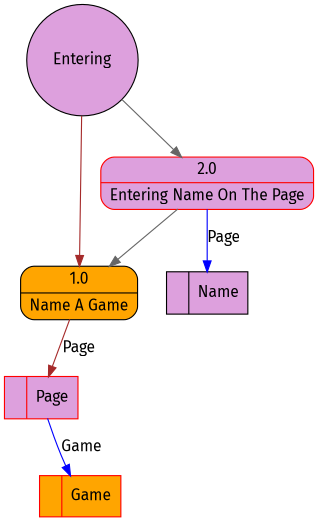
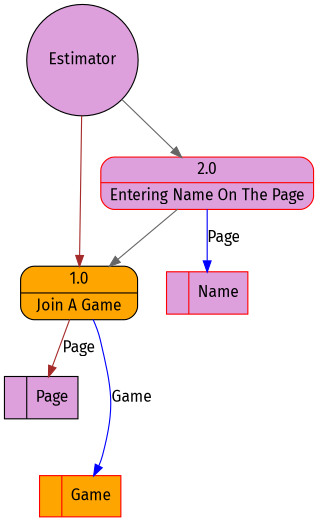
node "Entering": label "Entering" -> "Estimator"
node "Name": color black -> red
node "1.0": text "Name A Game" -> "Join A Game"
node "Page": color red -> black
edge "Page" -> "Game": now "1.0" -> "Game"
